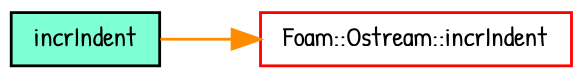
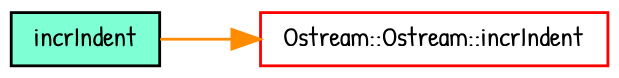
node "Foam::Ostream::incrIndent": label "Foam::Ostream::incrIndent" -> "Ostream::Ostream::incrIndent"
